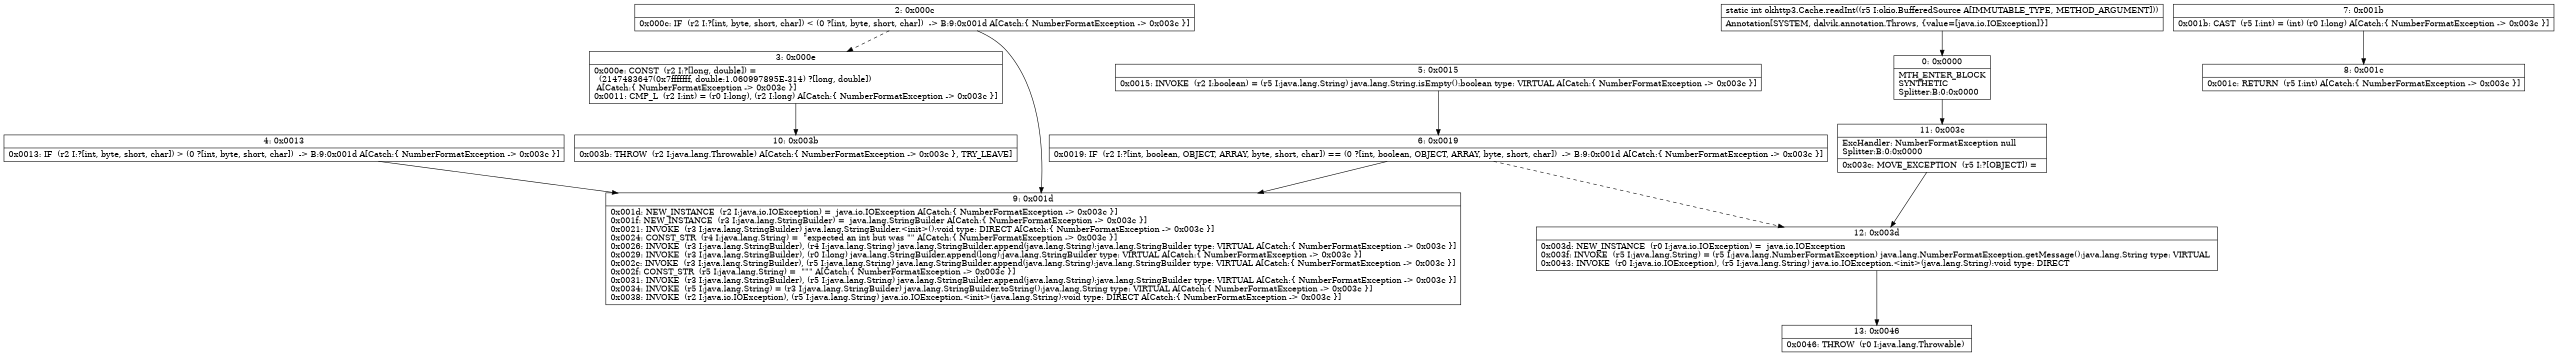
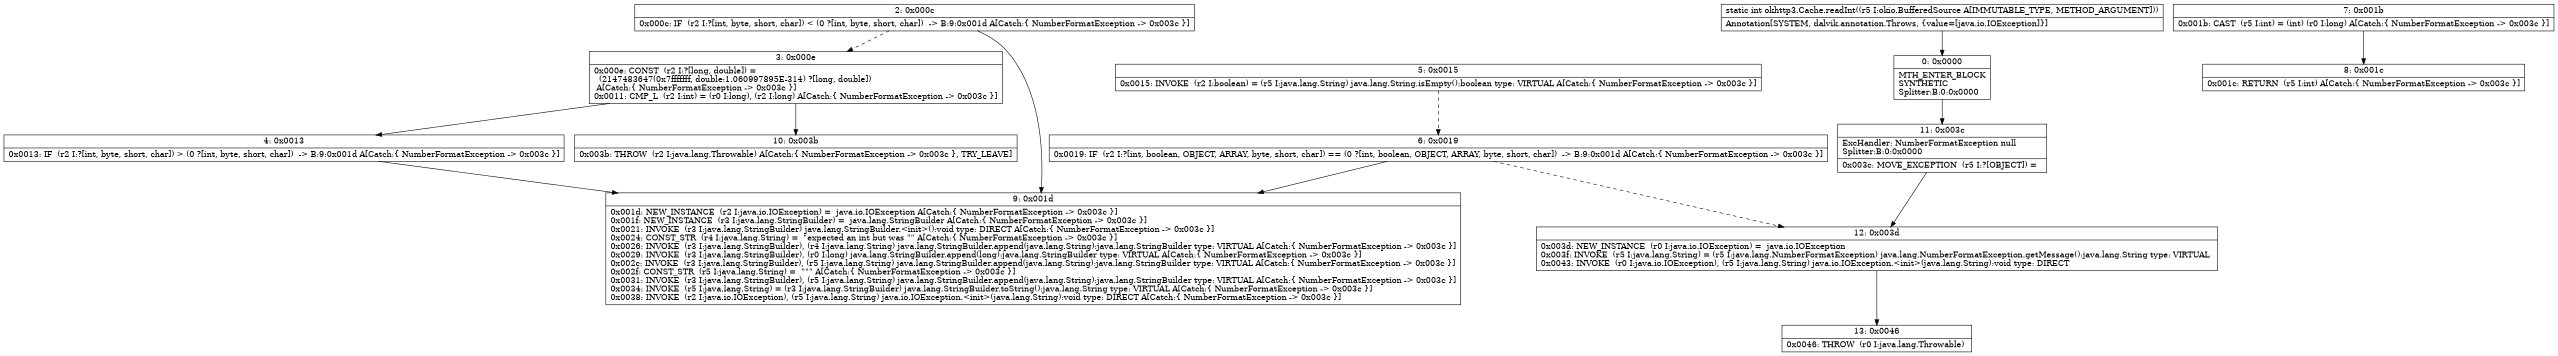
edge "5: 0x0015" -> "6: 0x0019": style solid -> dashed
edge "3: 0x000e" -> "4: 0x0013": added
